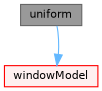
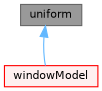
edge "uniform" -> "windowModel": reversed
